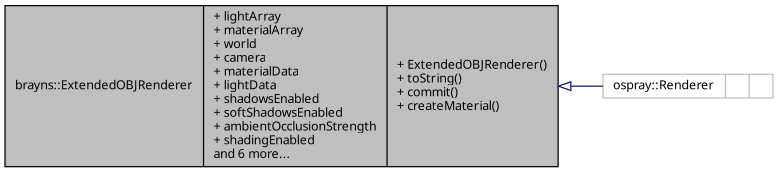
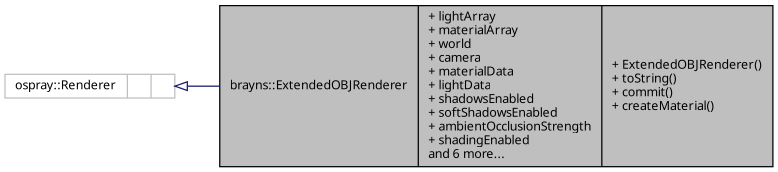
edge "ospray::Renderer" -> "brayns::ExtendedOBJRenderer": reversed
